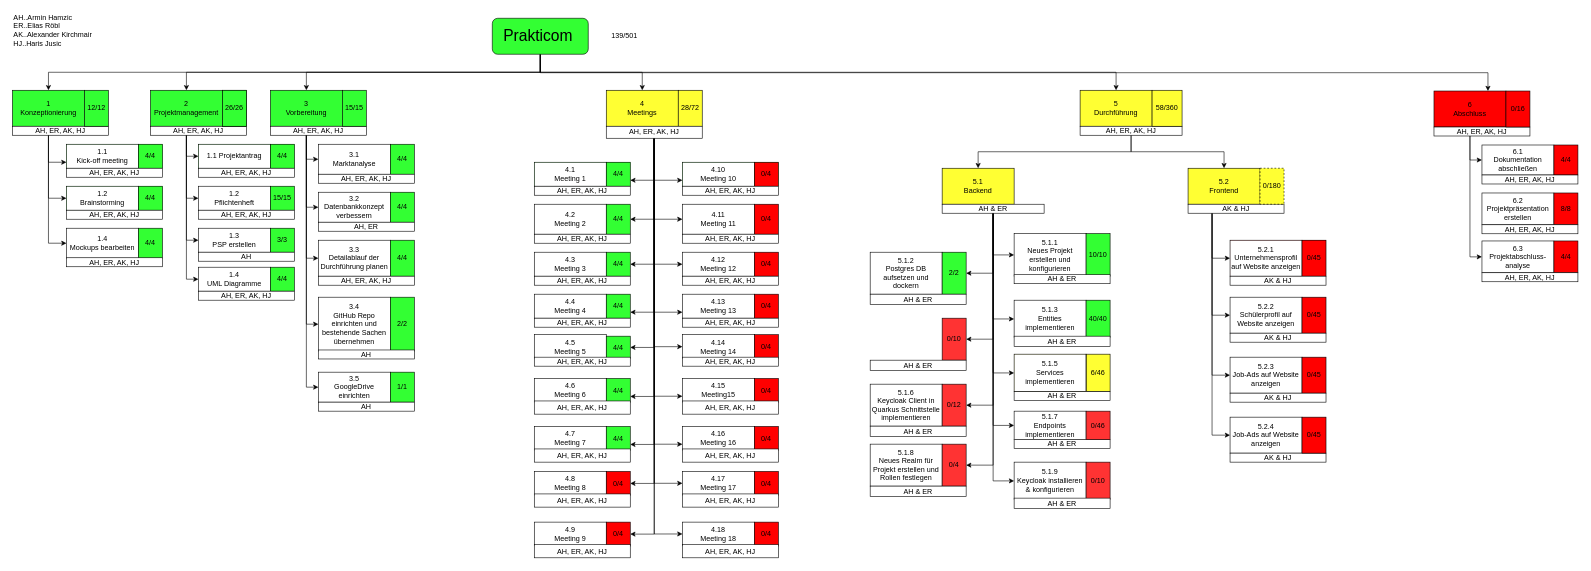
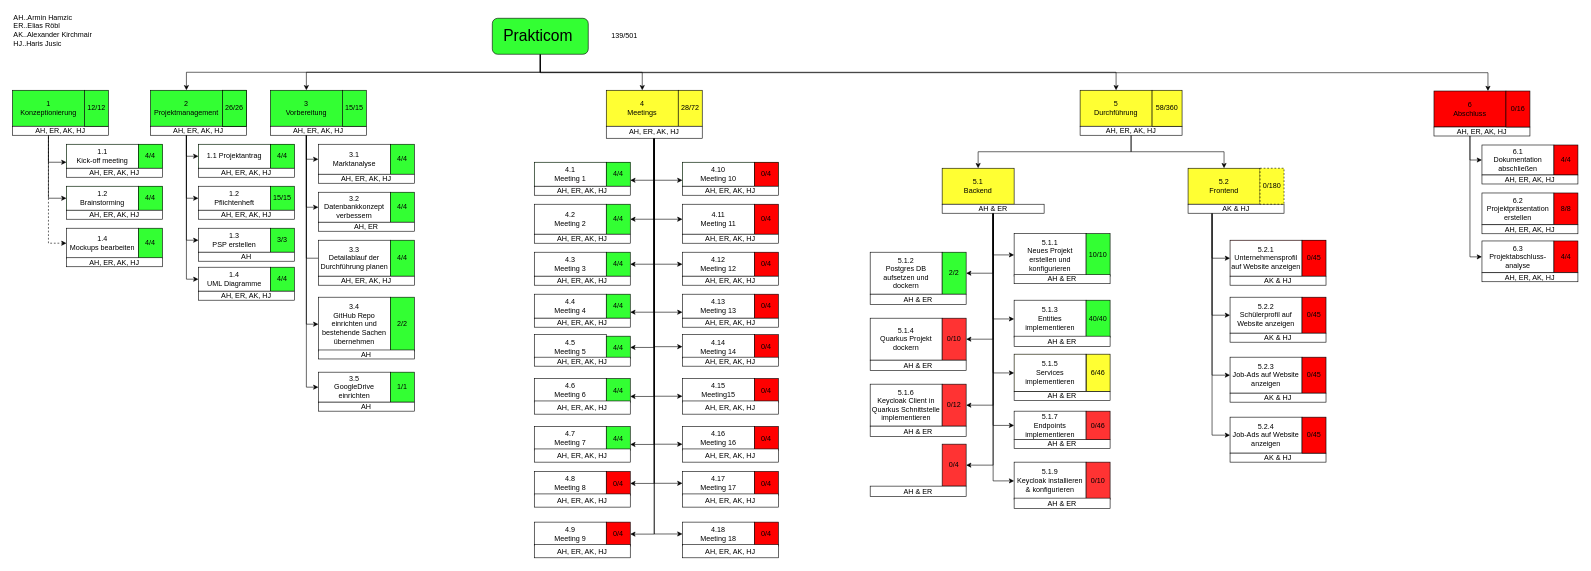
edge "Prakticom" -> "1 Konzeptionierung": removed
edge "1 Konzeptionierung" -> "1.4 Mockups bearbeiten": style solid -> dashed
edge "3 Vorbereitung" -> "3.3 Detailablauf der Durchführung planen": arrowhead classic -> none
node "5.1.4 Quarkus Projekt dockern": added
node "5.1.8 Neues Realm für Projekt erstellen und Rollen festlegen": removed
